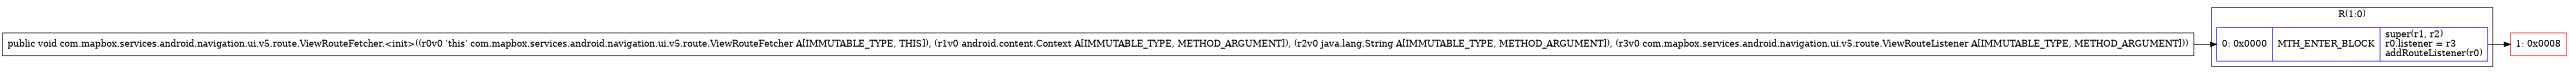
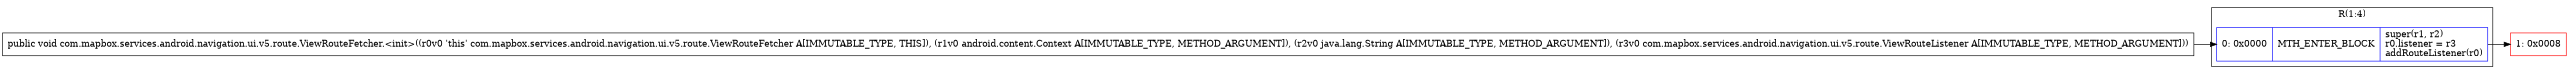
cluster "R(1:0)": label "R(1:0)" -> "R(1:4)"
